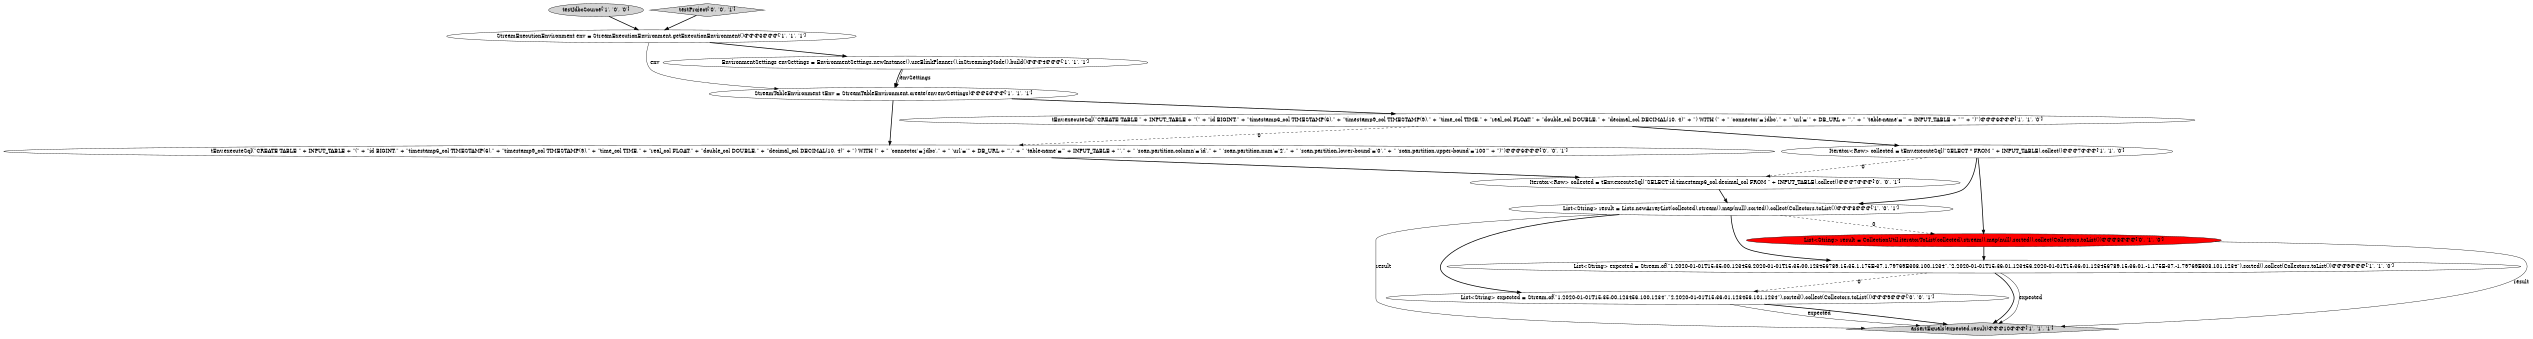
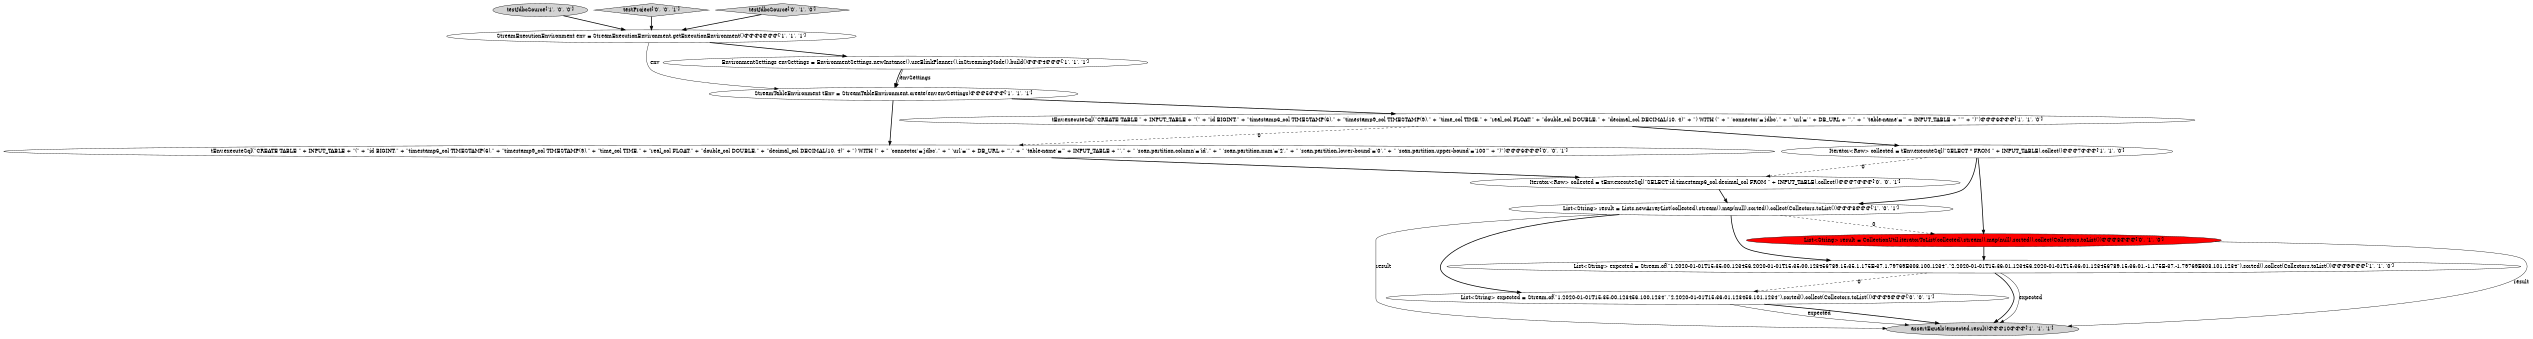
node "testJdbcSource['0', '1', '0']": added
node "assertEquals(expected,result)@@@10@@@['1', '1', '1']": shape diamond -> ellipse
